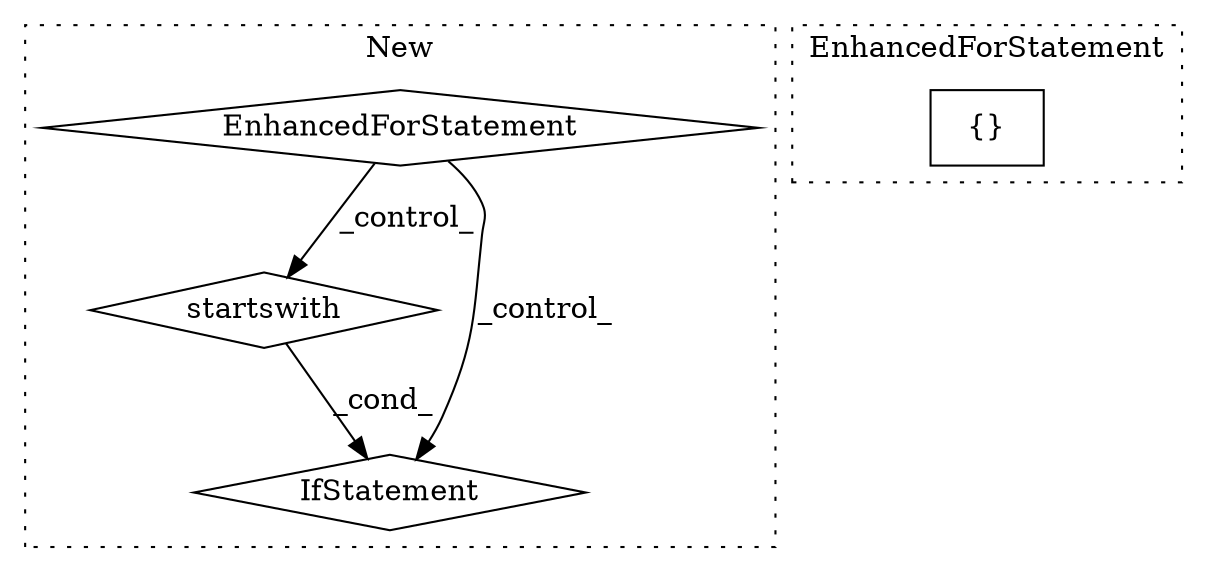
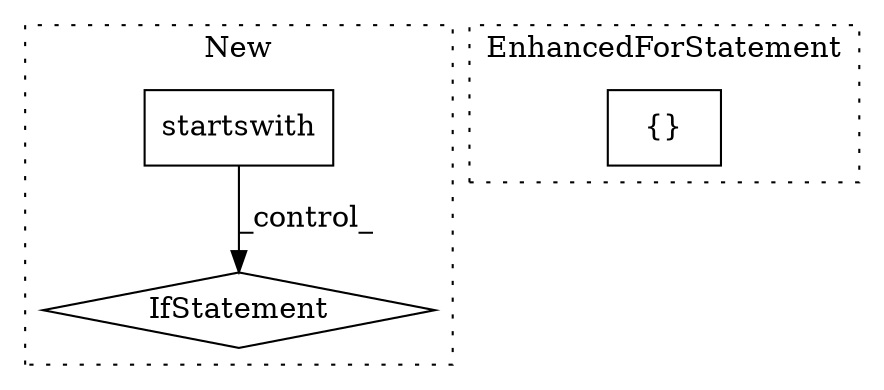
node "EnhancedForStatement": removed
node "startswith": shape diamond -> box
edge "startswith" -> "IfStatement": label "_cond_" -> "_control_"
